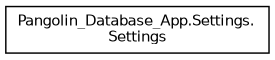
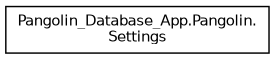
node "Pangolin_Database_App.Settings. Settings": label "Pangolin_Database_App.Settings. Settings" -> "Pangolin_Database_App.Pangolin. Settings"
